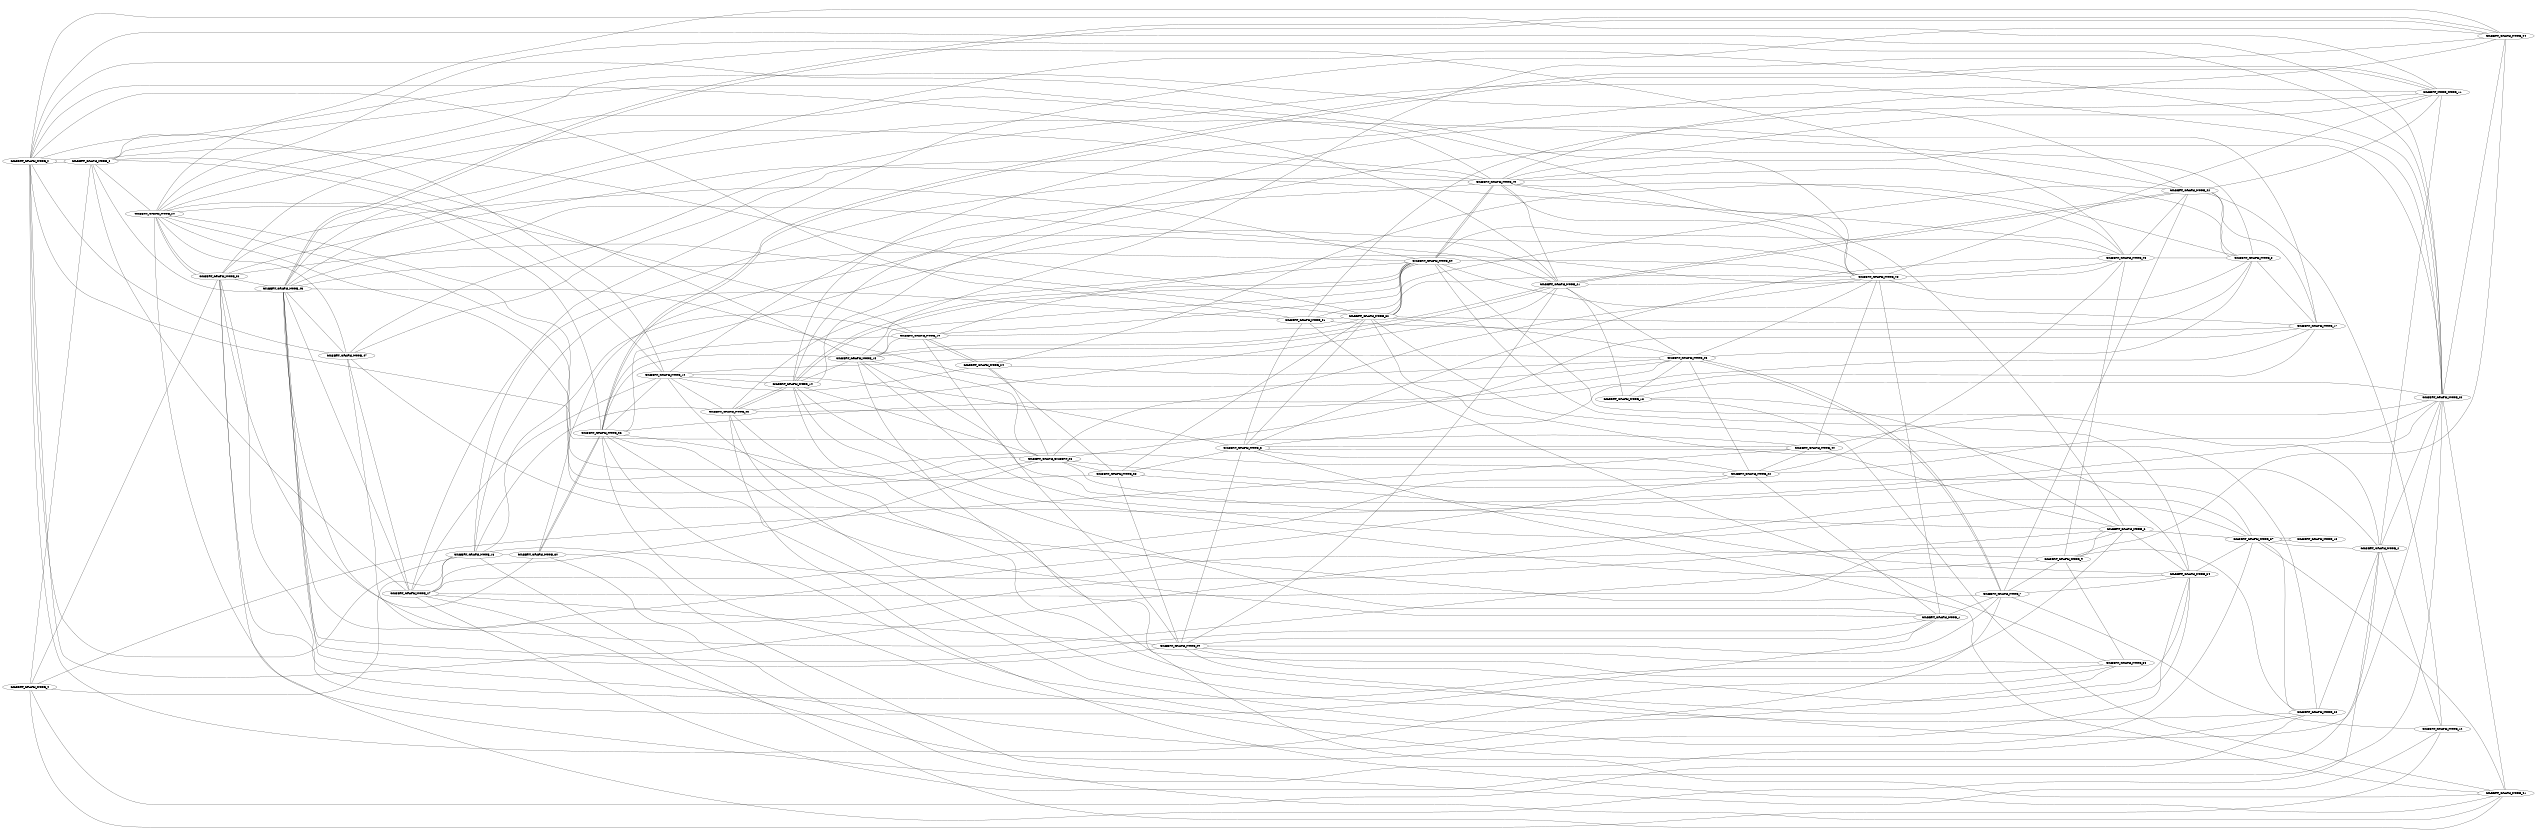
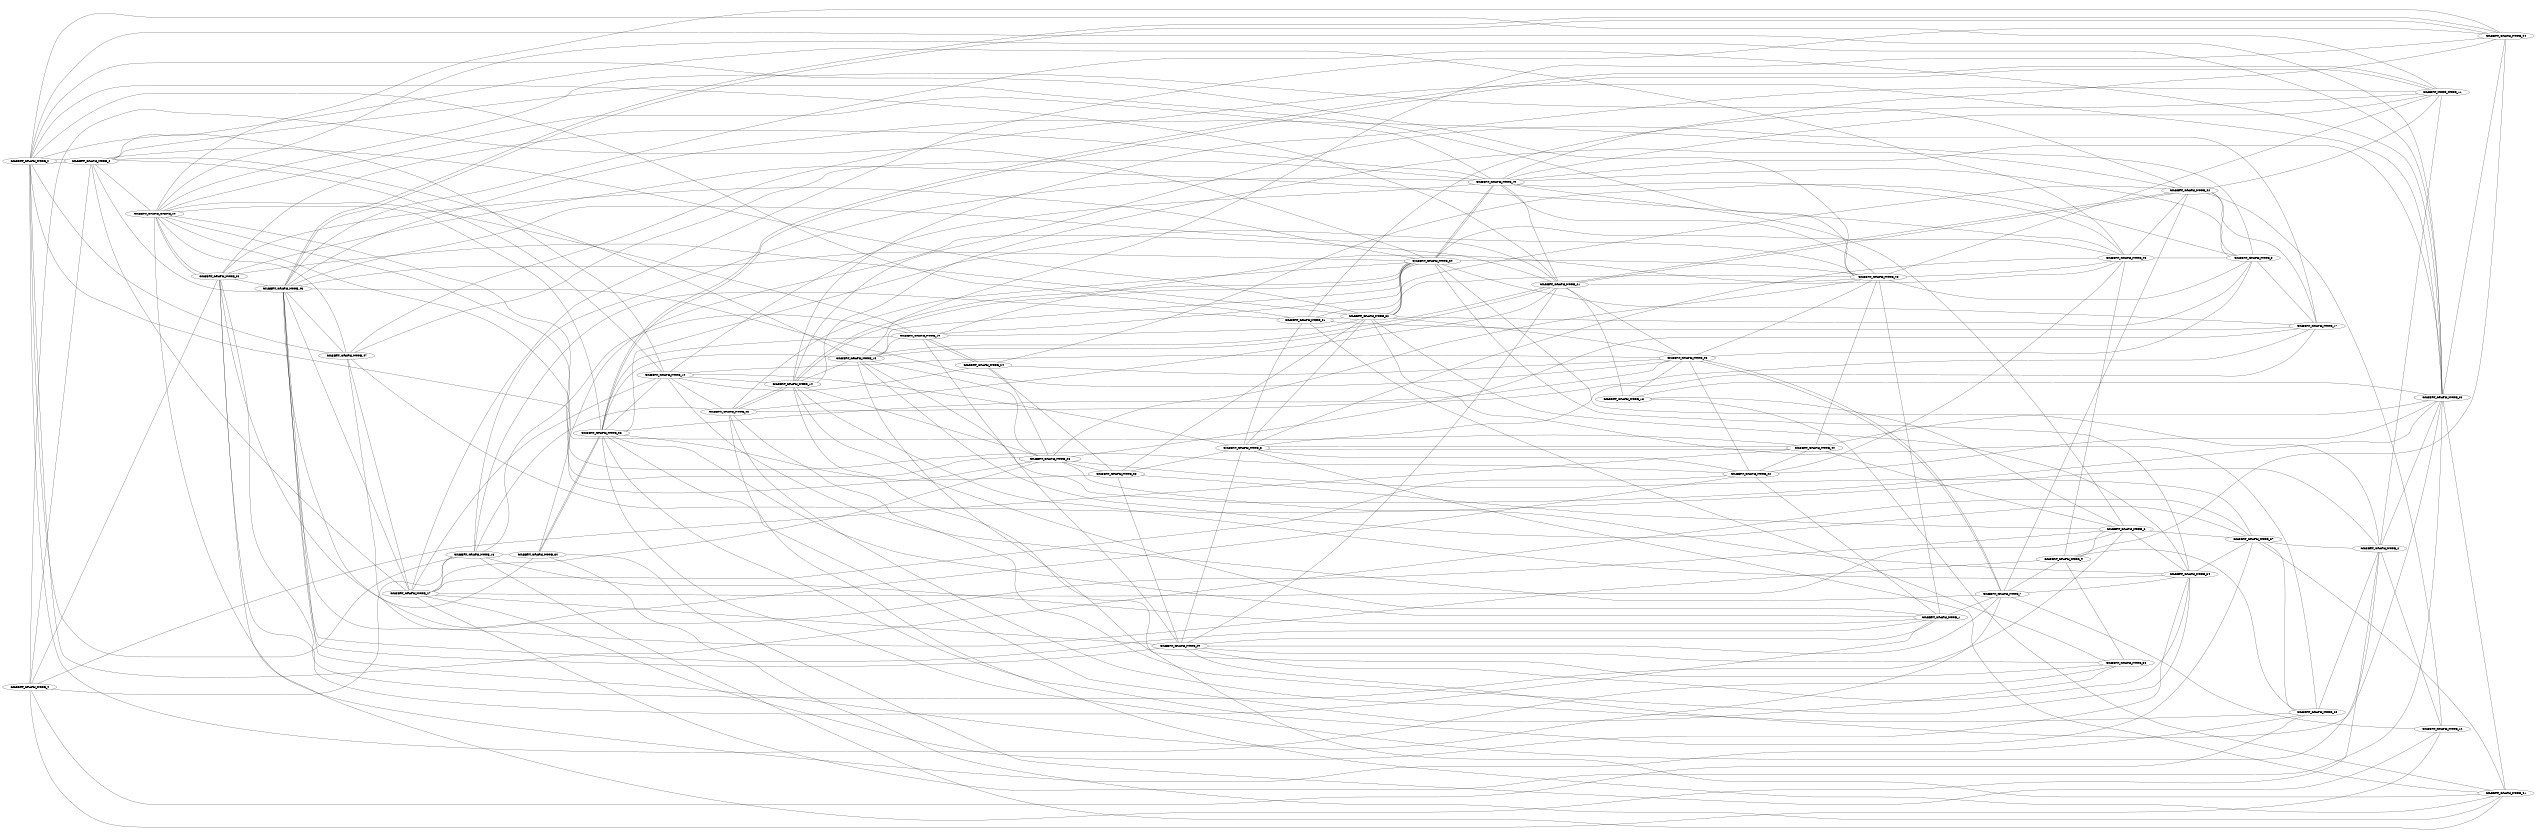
edge "GILBERT_GRAPH_NODE_39" -- "GILBERT_GRAPH_NODE_4": added
node "GILBERT_GRAPH_NODE_20": label "GILBERT_GRAPH_NODE_20" -> "GILBERT_GRAPH_GRAPH_20"
node "GILBERT_GRAPH_GILBERT_26": label "GILBERT_GRAPH_GILBERT_26" -> "GILBERT_GRAPH_NODE_26"
node "GILBERT_GRAPH_NODE_13": removed
edge "GILBERT_GRAPH_NODE_16" -- "GILBERT_GRAPH_NODE_9": now "GILBERT_GRAPH_NODE_16" -- "GILBERT_GRAPH_NODE_1"
